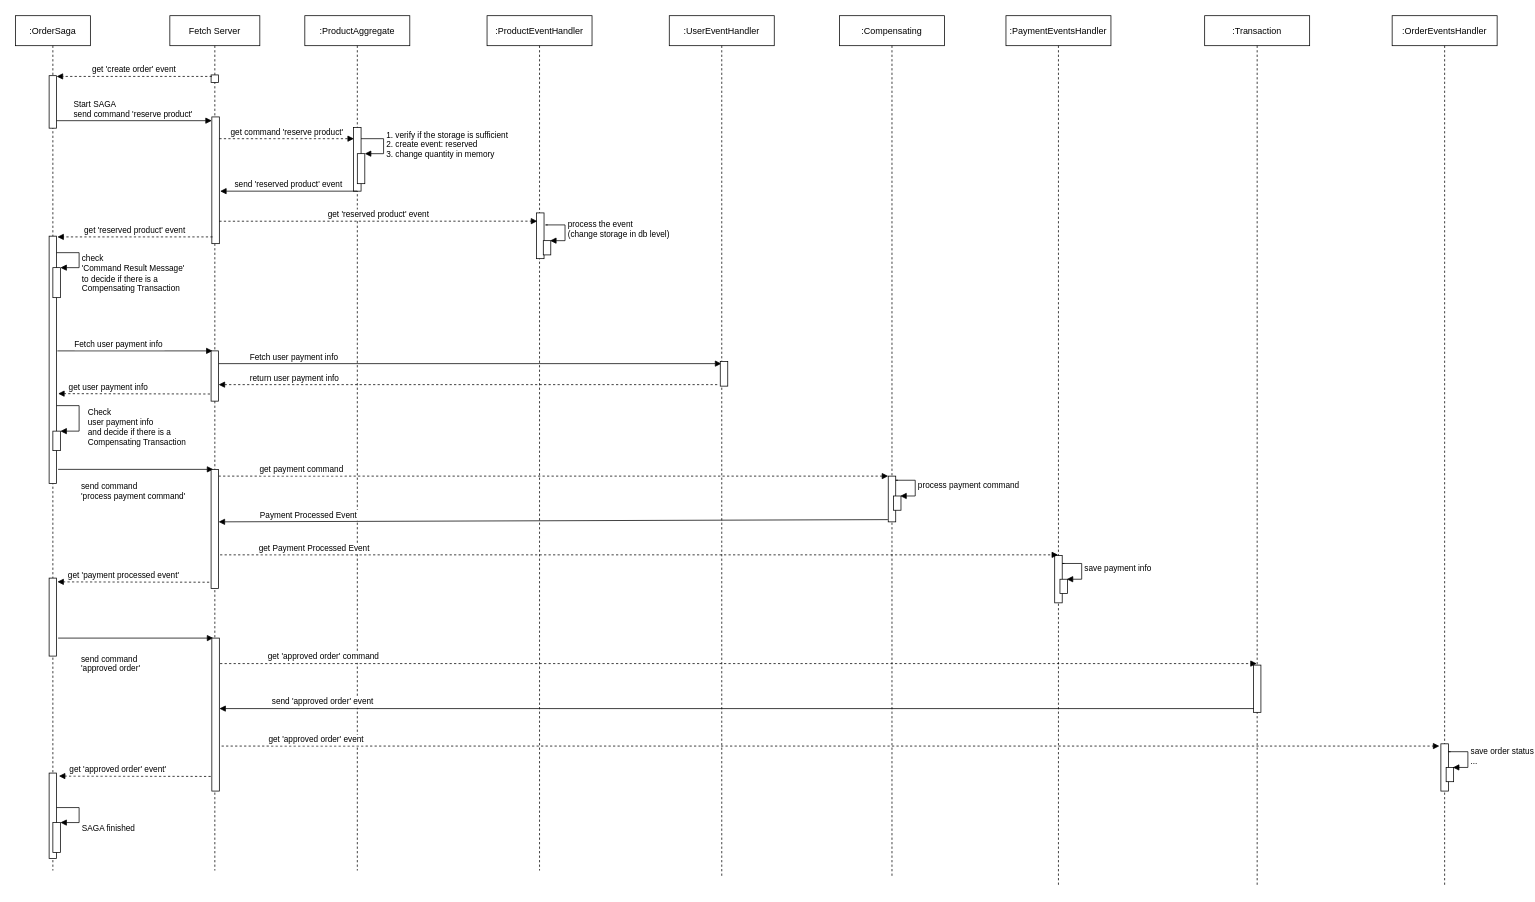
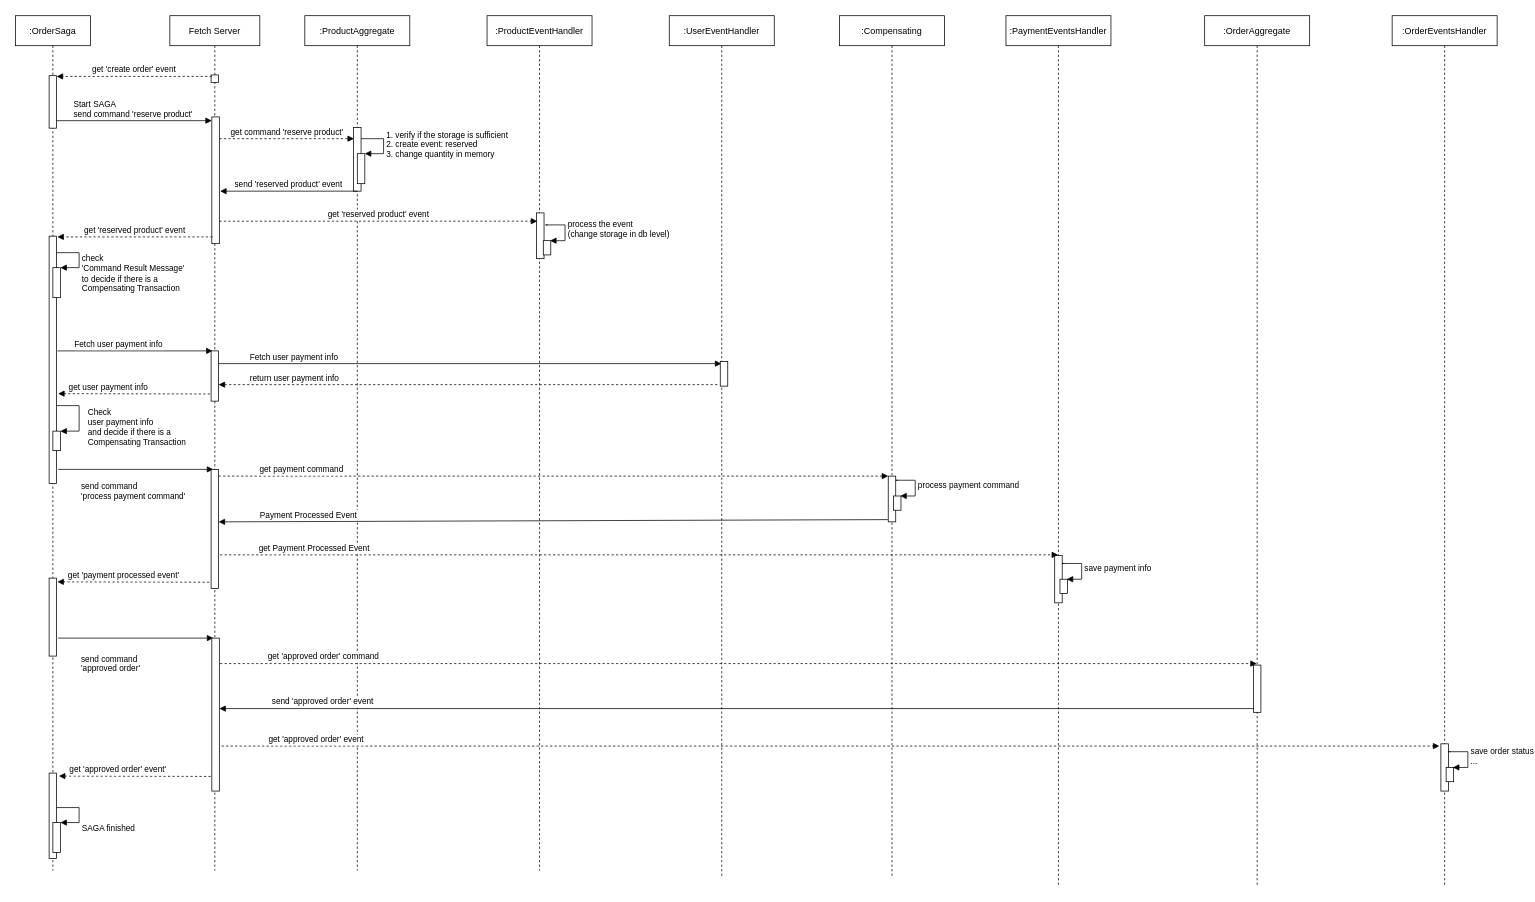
node ":Transaction": label ":Transaction" -> ":OrderAggregate"
